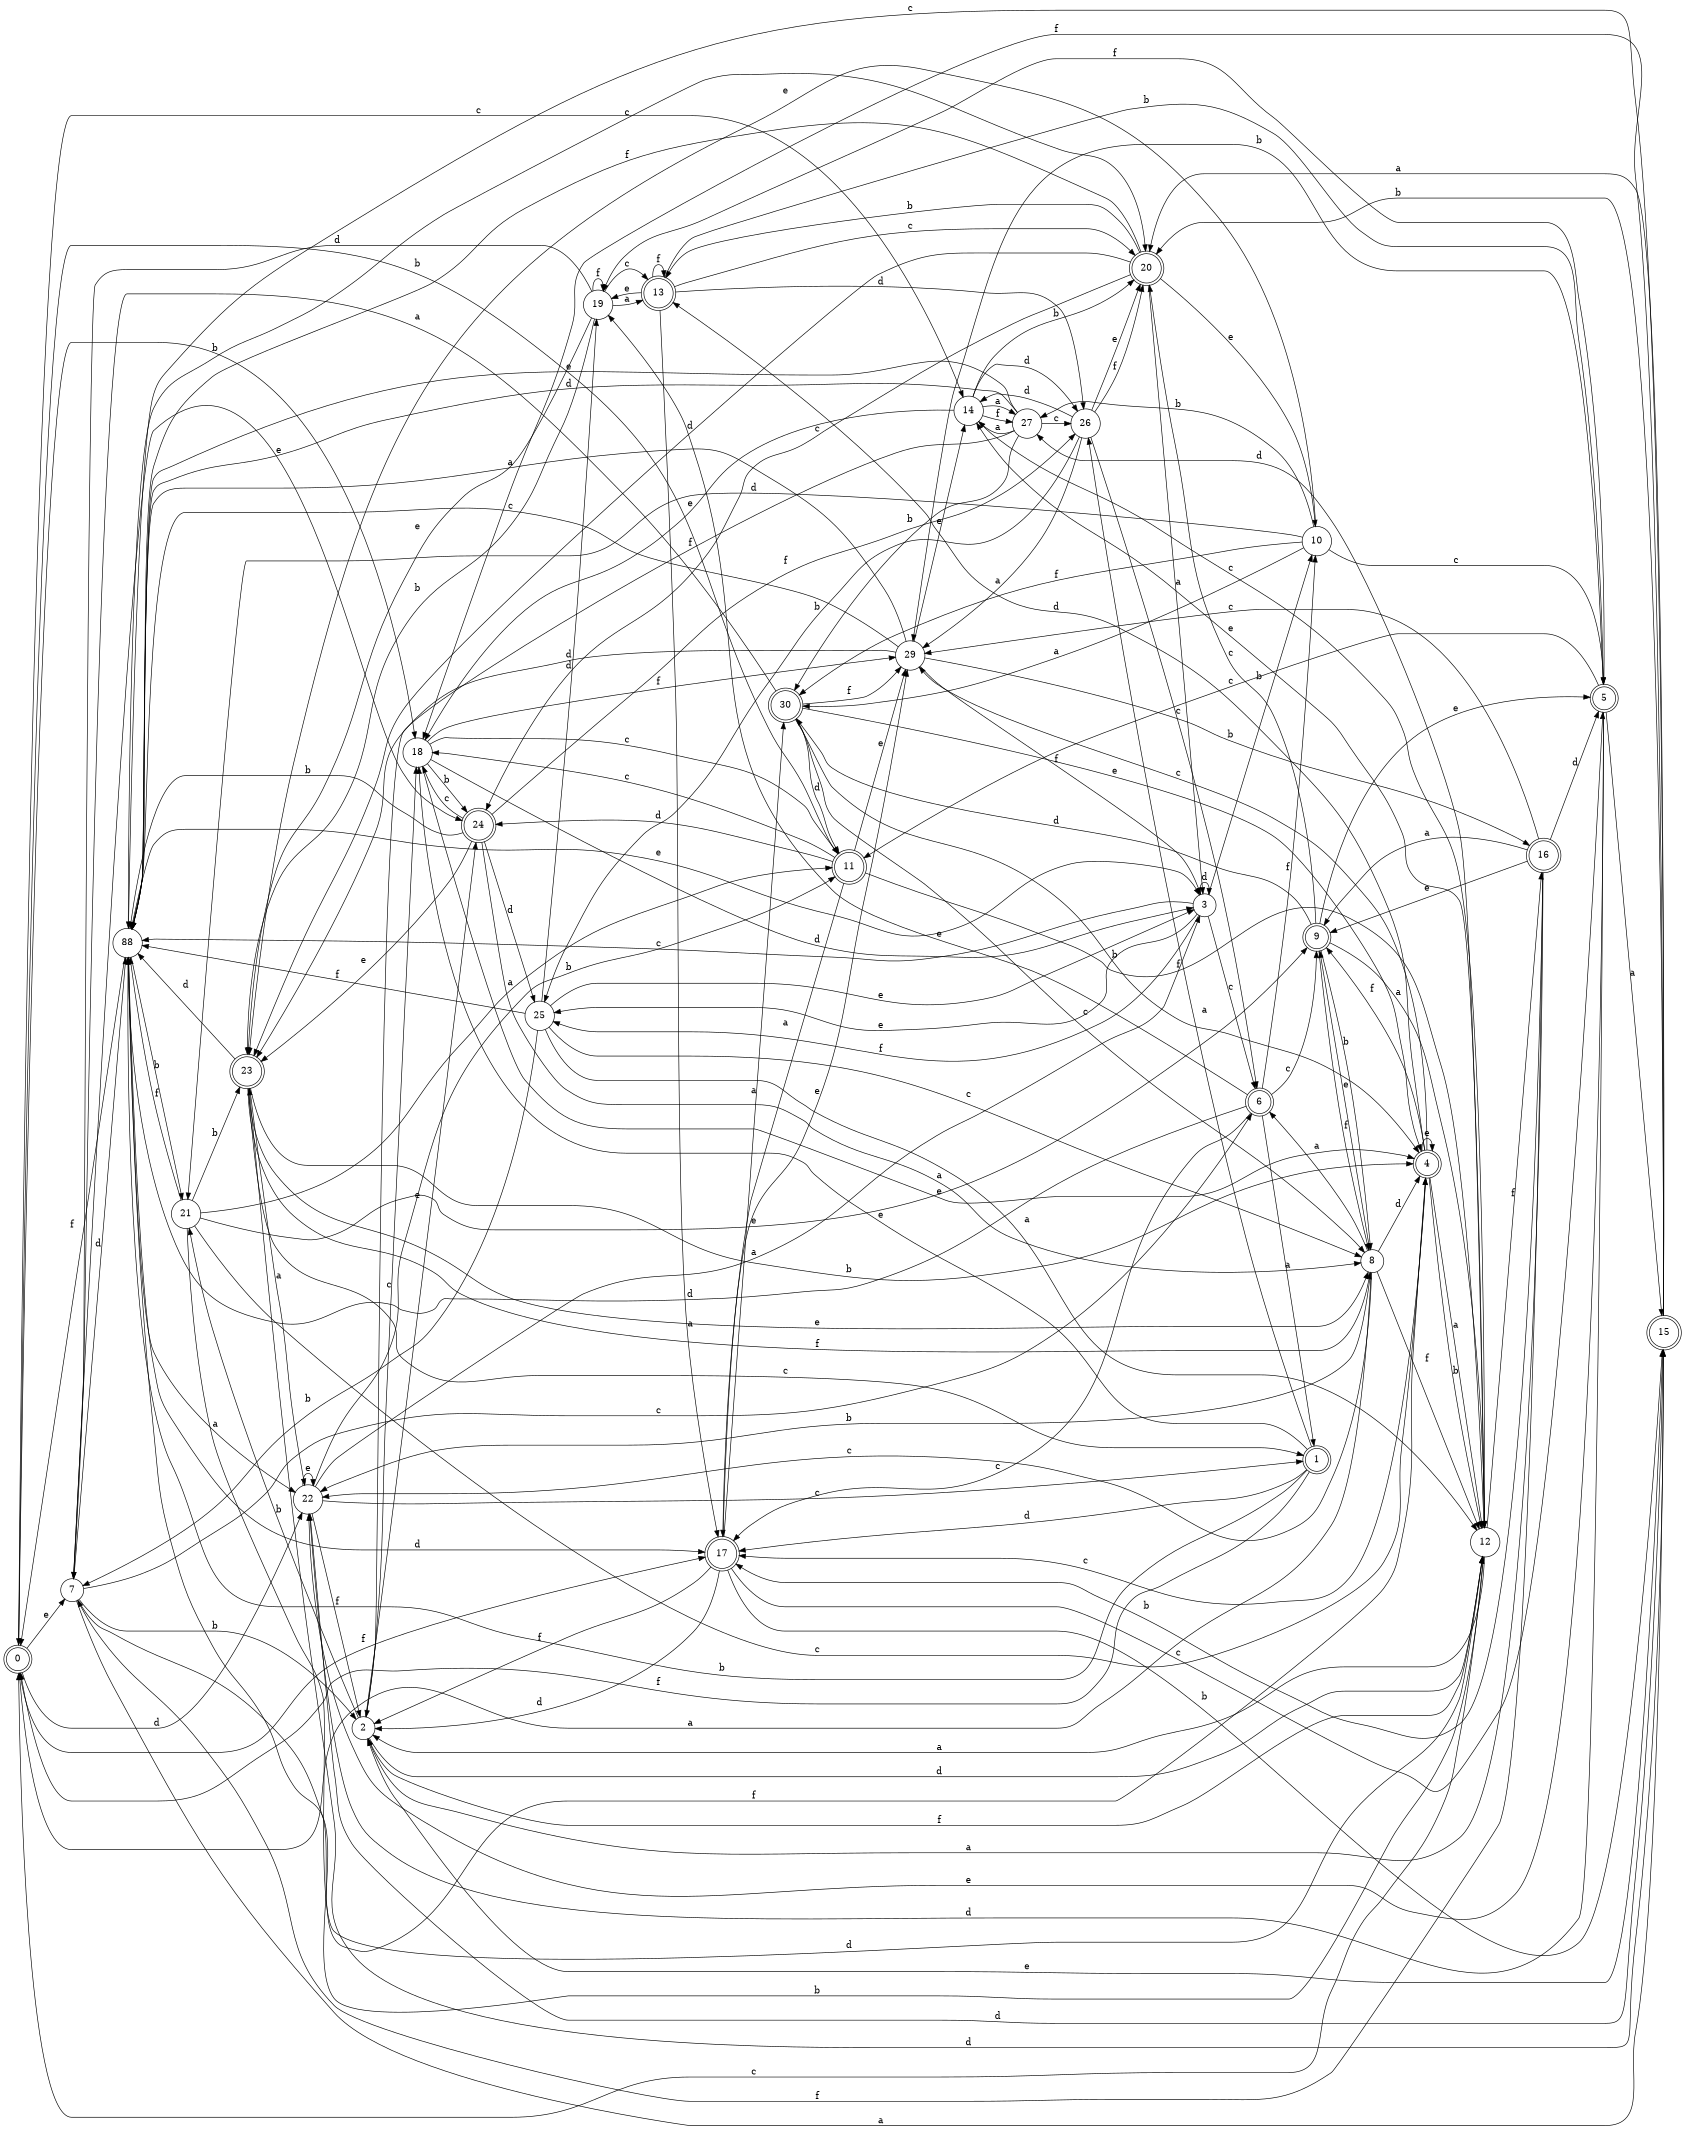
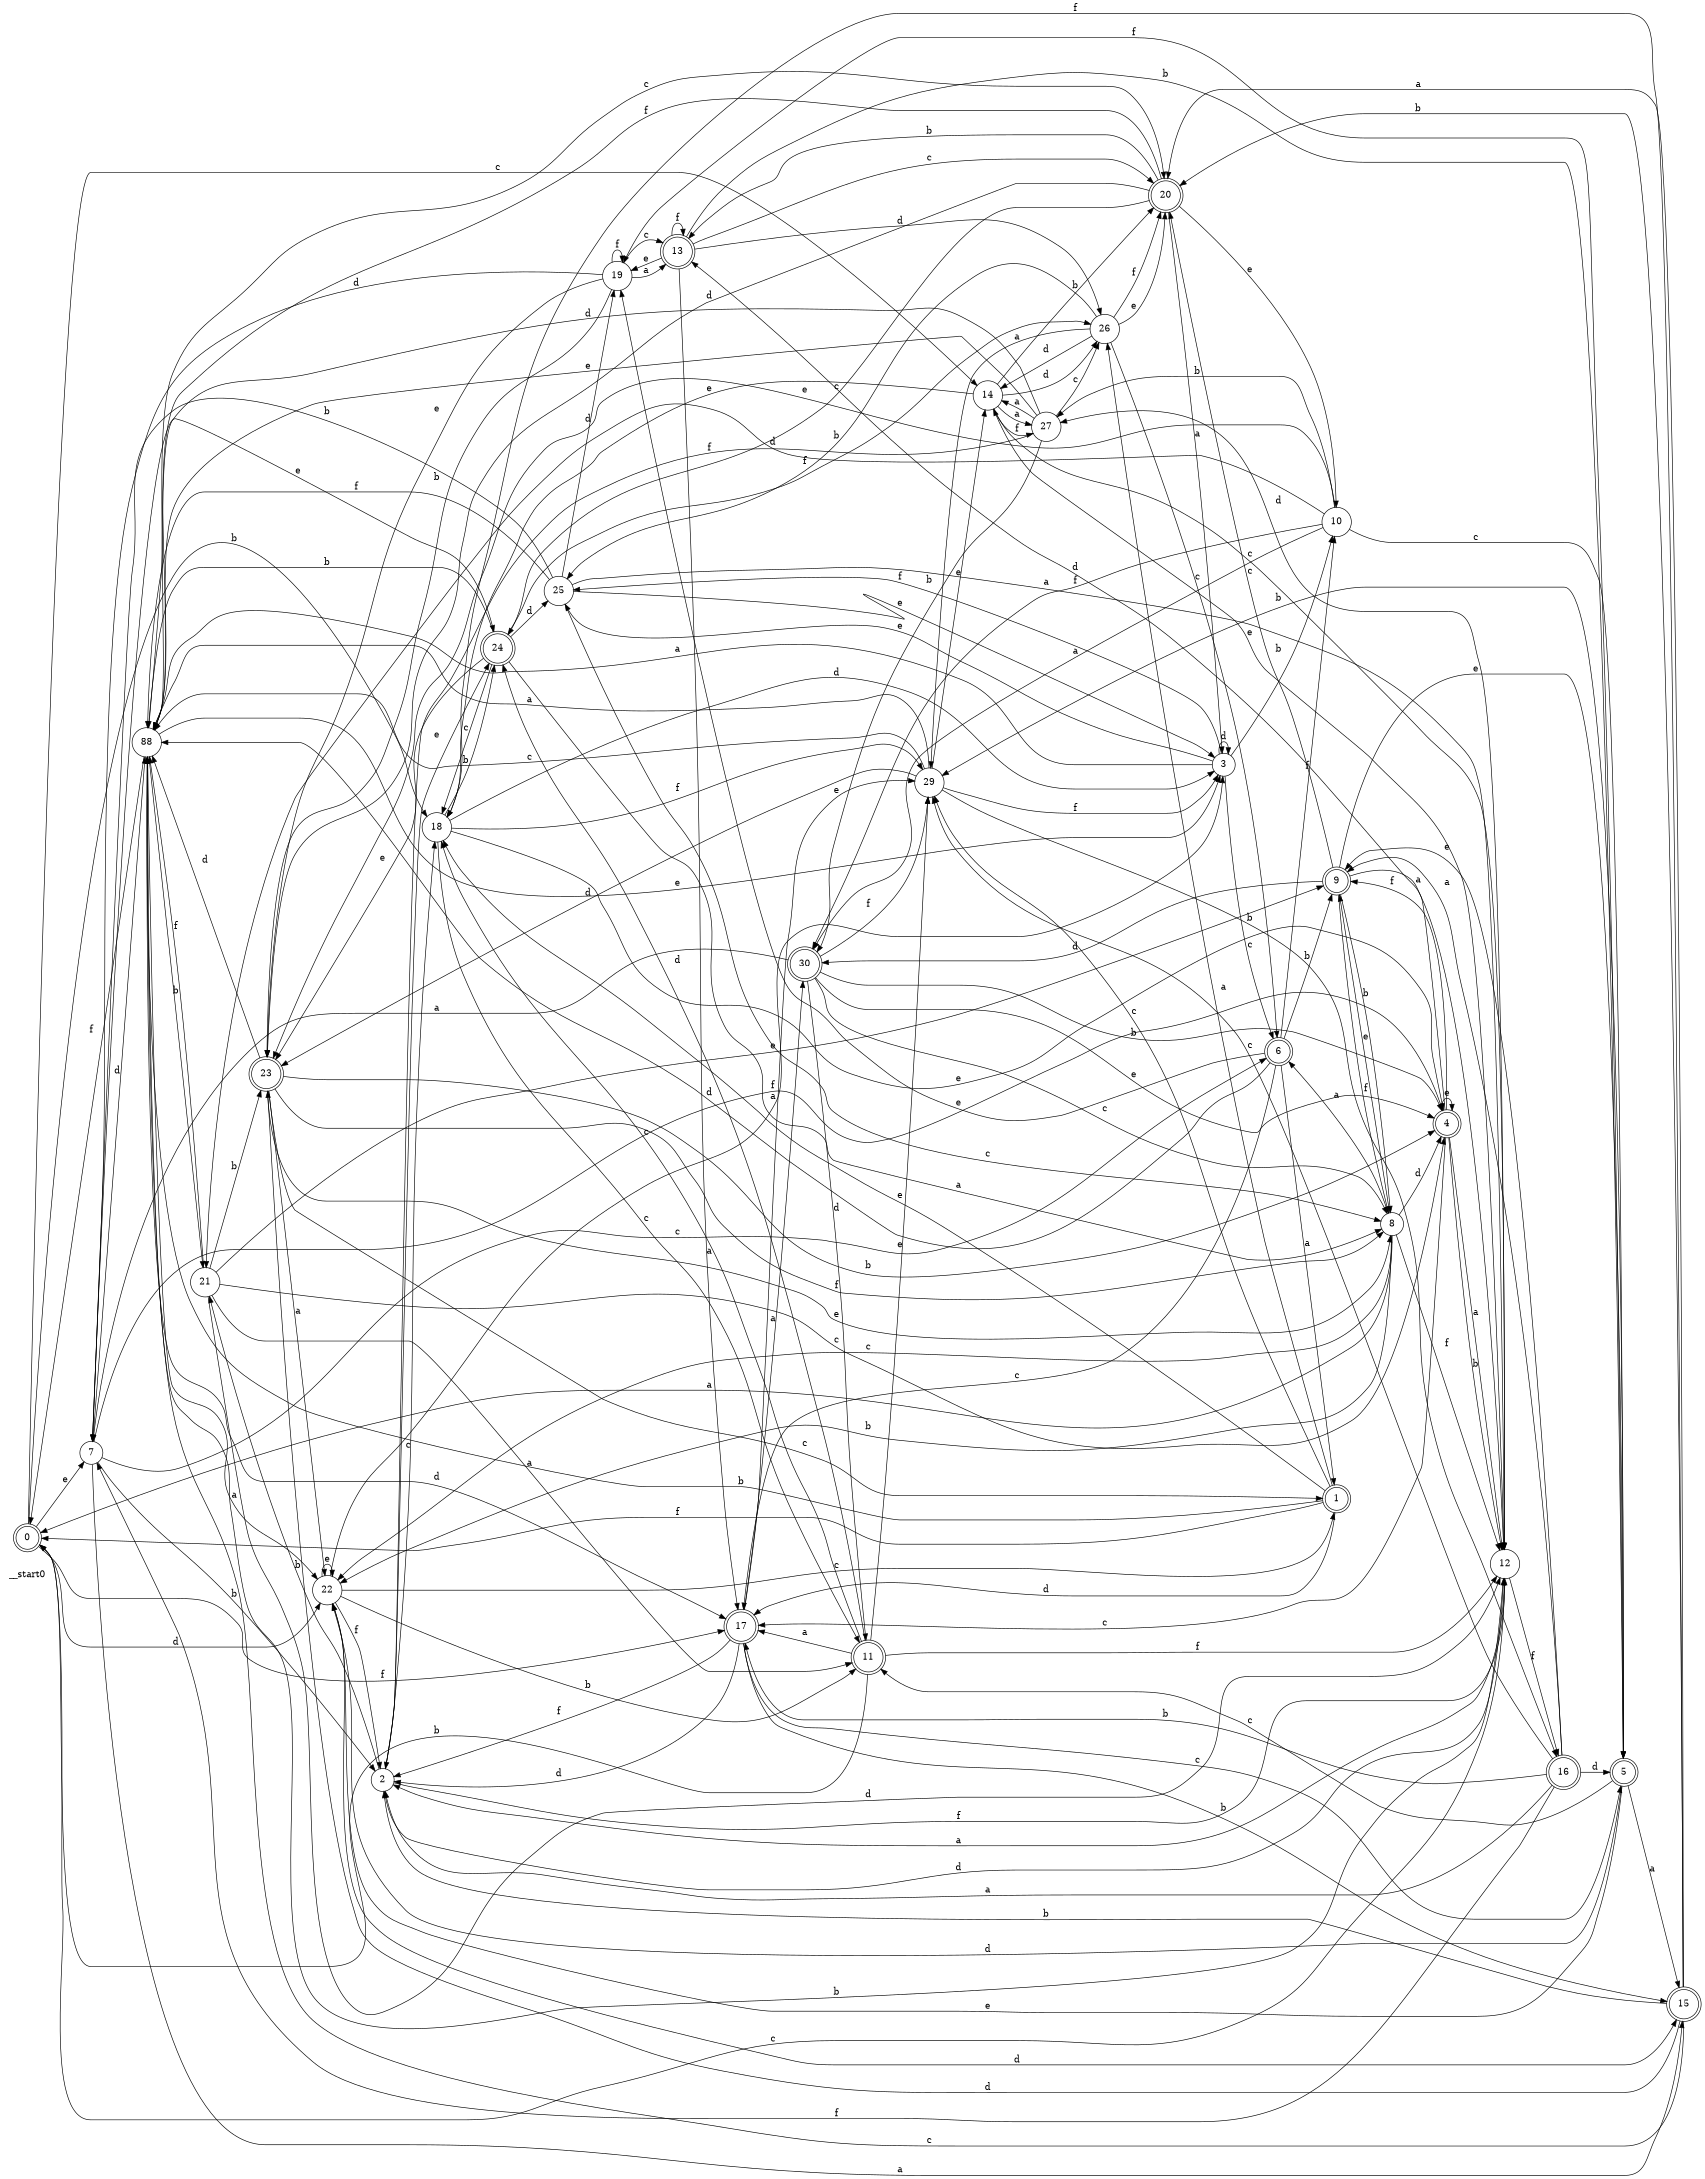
edge "4" -> "29": now "1" -> "29"
edge "3" -> "88": label "c" -> "a"
edge "6" -> "9": label "c" -> "b"
node "__start0": added
edge "15" -> "2": label "e" -> "b"
